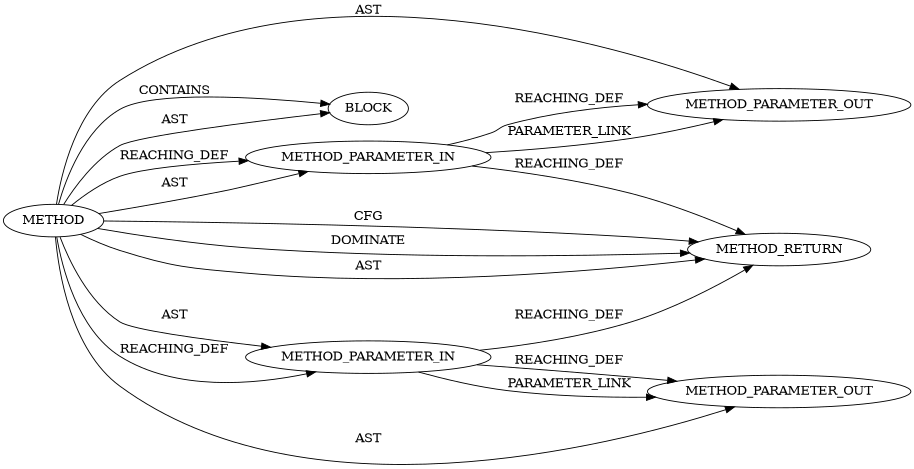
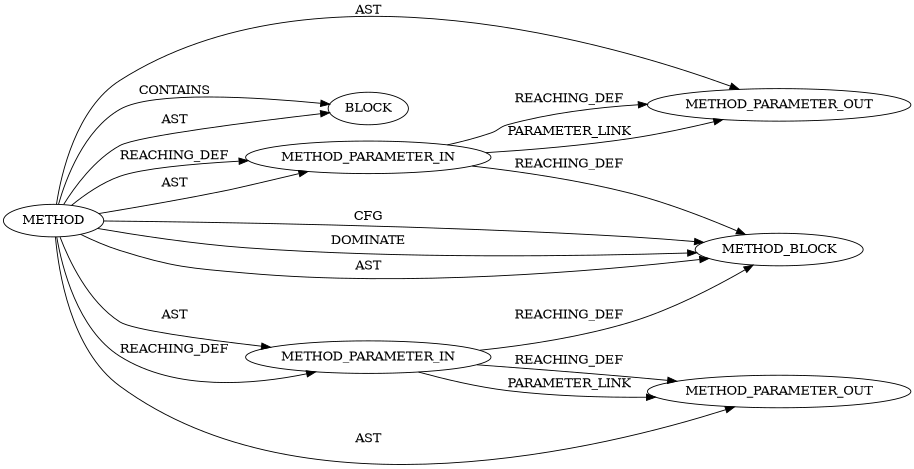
node "METHOD_RETURN": label "METHOD_RETURN" -> "METHOD_BLOCK"
